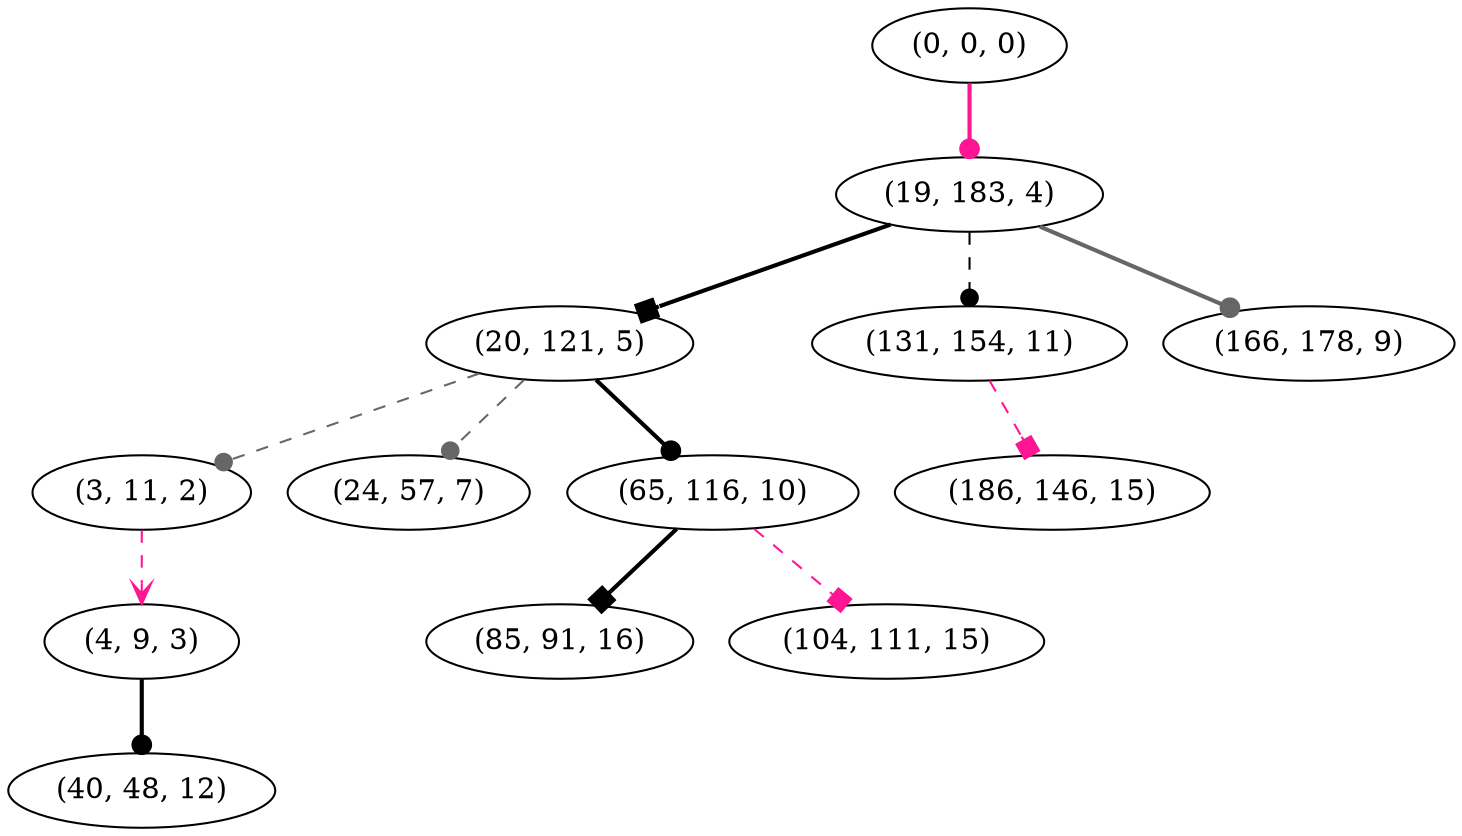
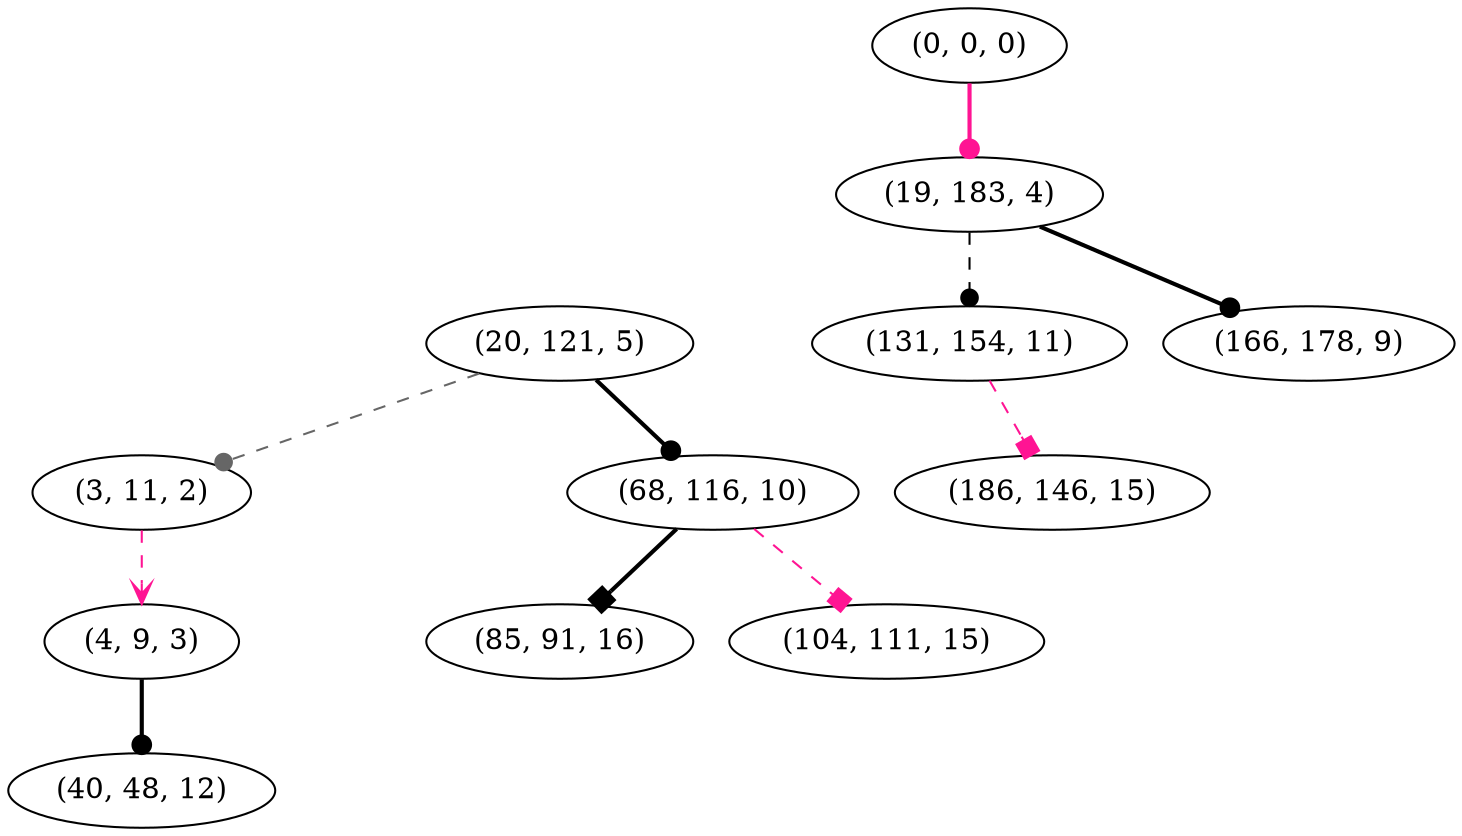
edge "(19, 183, 4)" -> "(20, 121, 5)": removed
edge "(19, 183, 4)" -> "(166, 178, 9)": color gray40 -> black
node "(24, 57, 7)": removed
node "(65, 116, 10)": label "(65, 116, 10)" -> "(68, 116, 10)"
